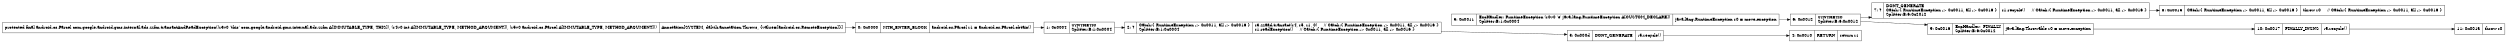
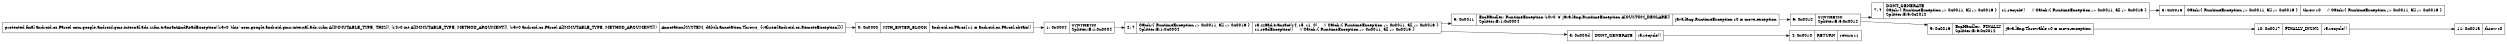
edge "2: ?" -> "5: 0x0011": added
